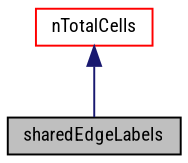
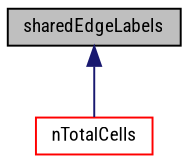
edge "sharedEdgeLabels" -> "nTotalCells": reversed
